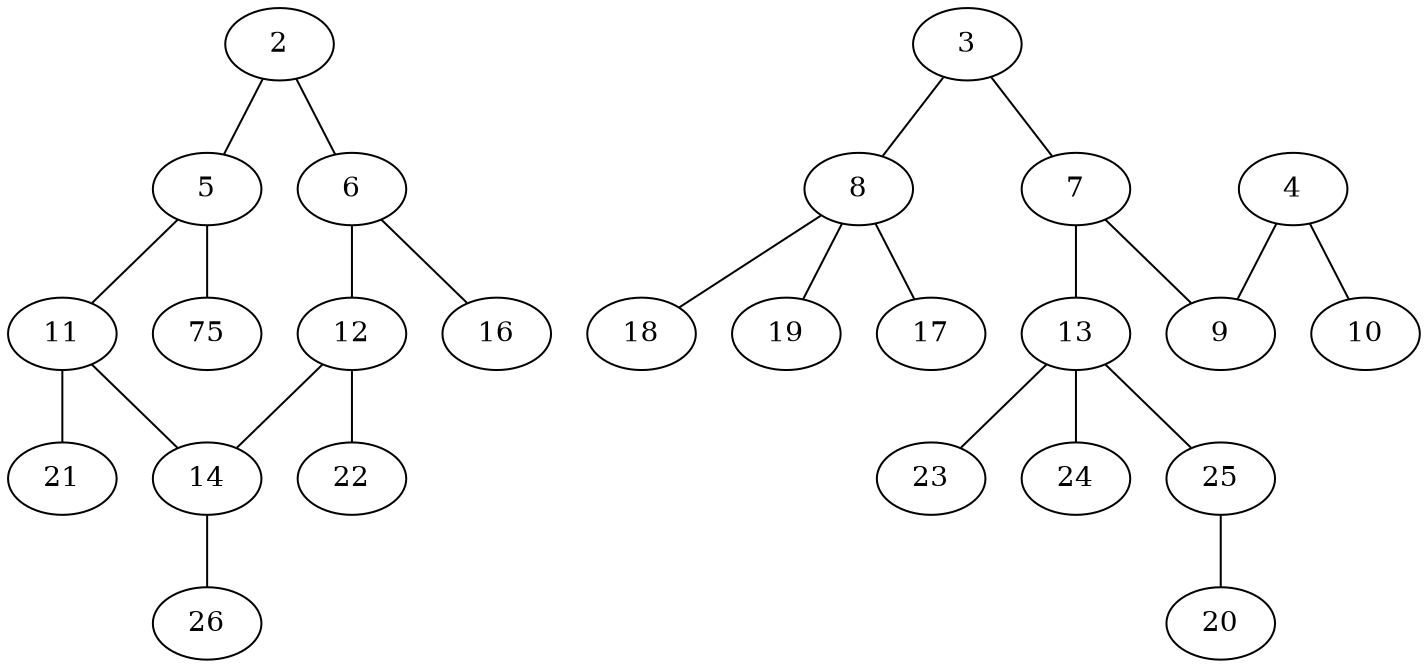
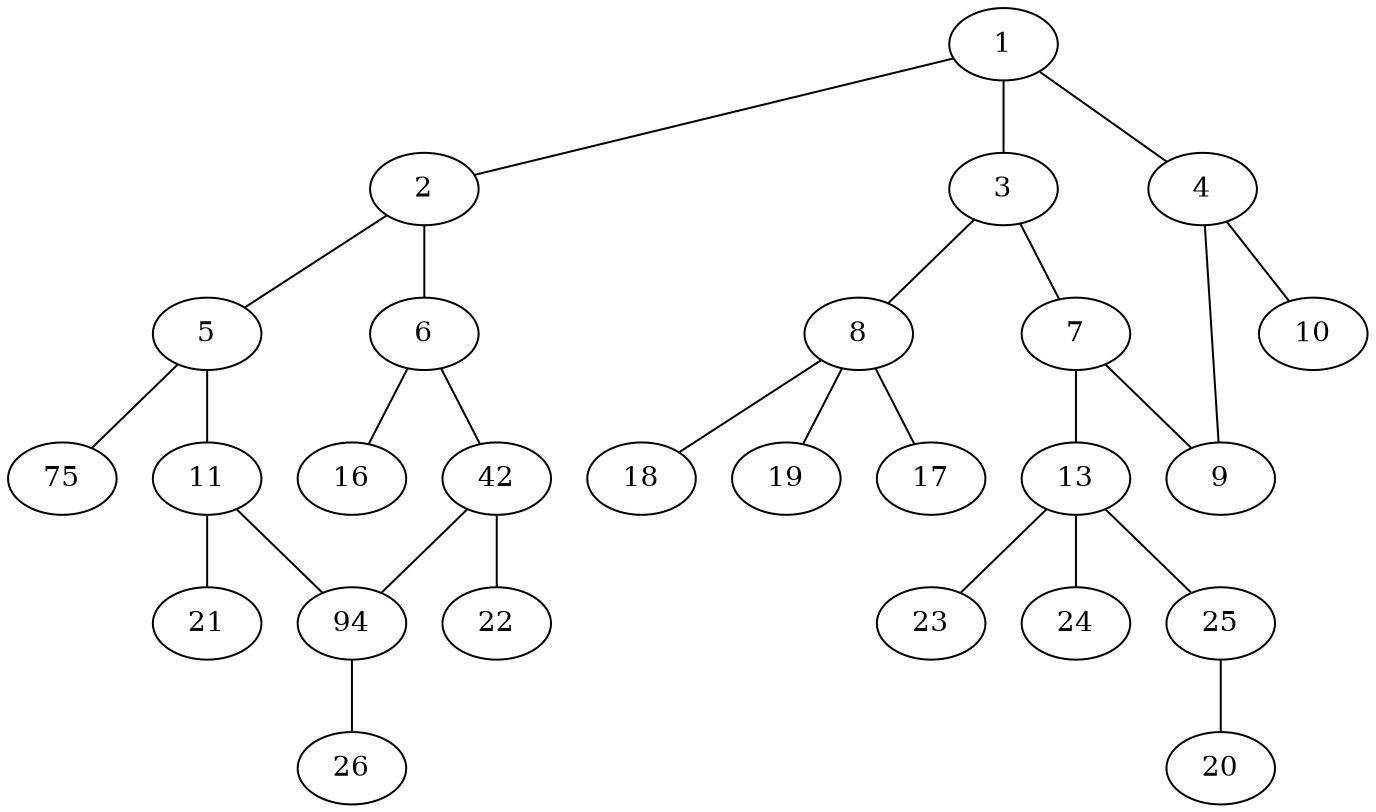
node "1": added
node "12": label "12" -> "42"
node "14": label "14" -> "94"
